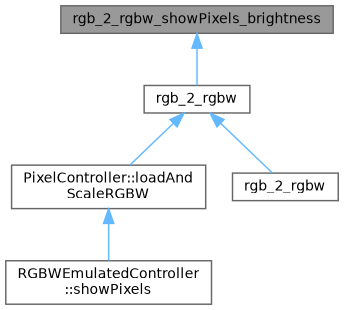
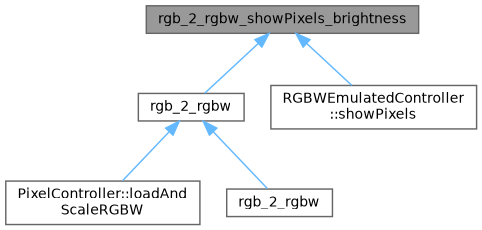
edge "RGBWEmulatedController ::showPixels" -> "PixelController::loadAnd ScaleRGBW": now "RGBWEmulatedController ::showPixels" -> "rgb_2_rgbw_showPixels_brightness"
